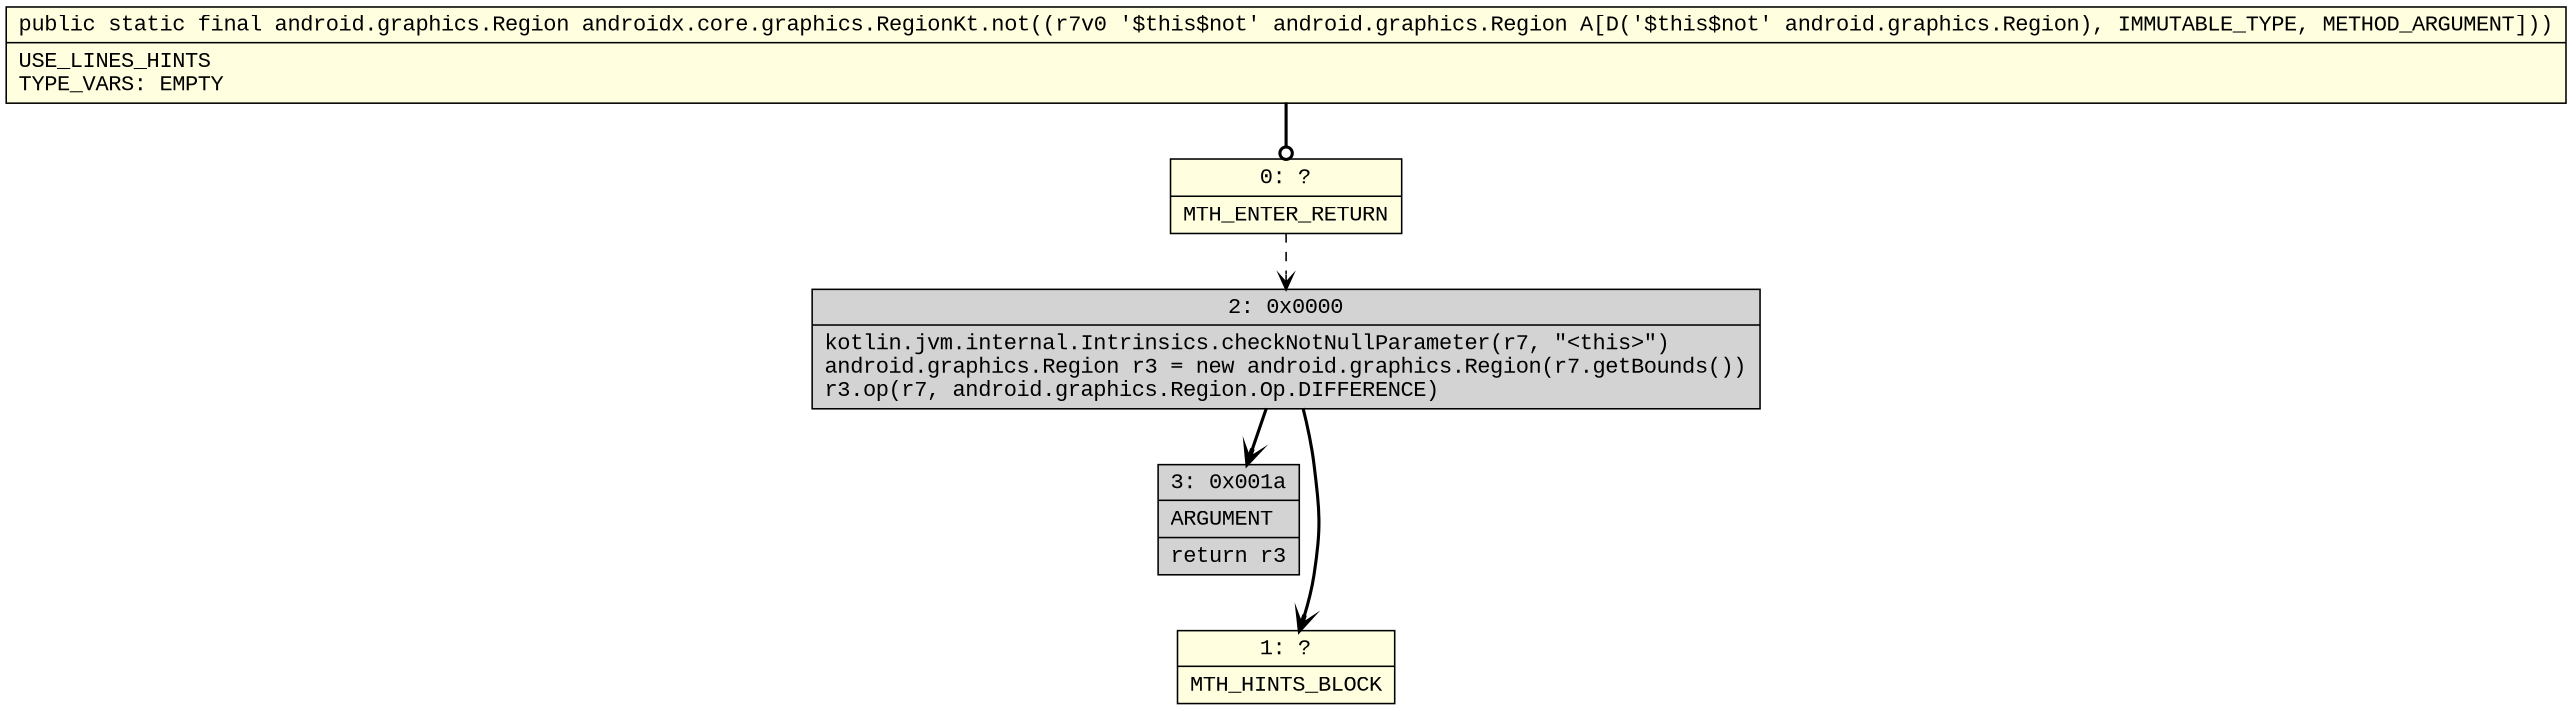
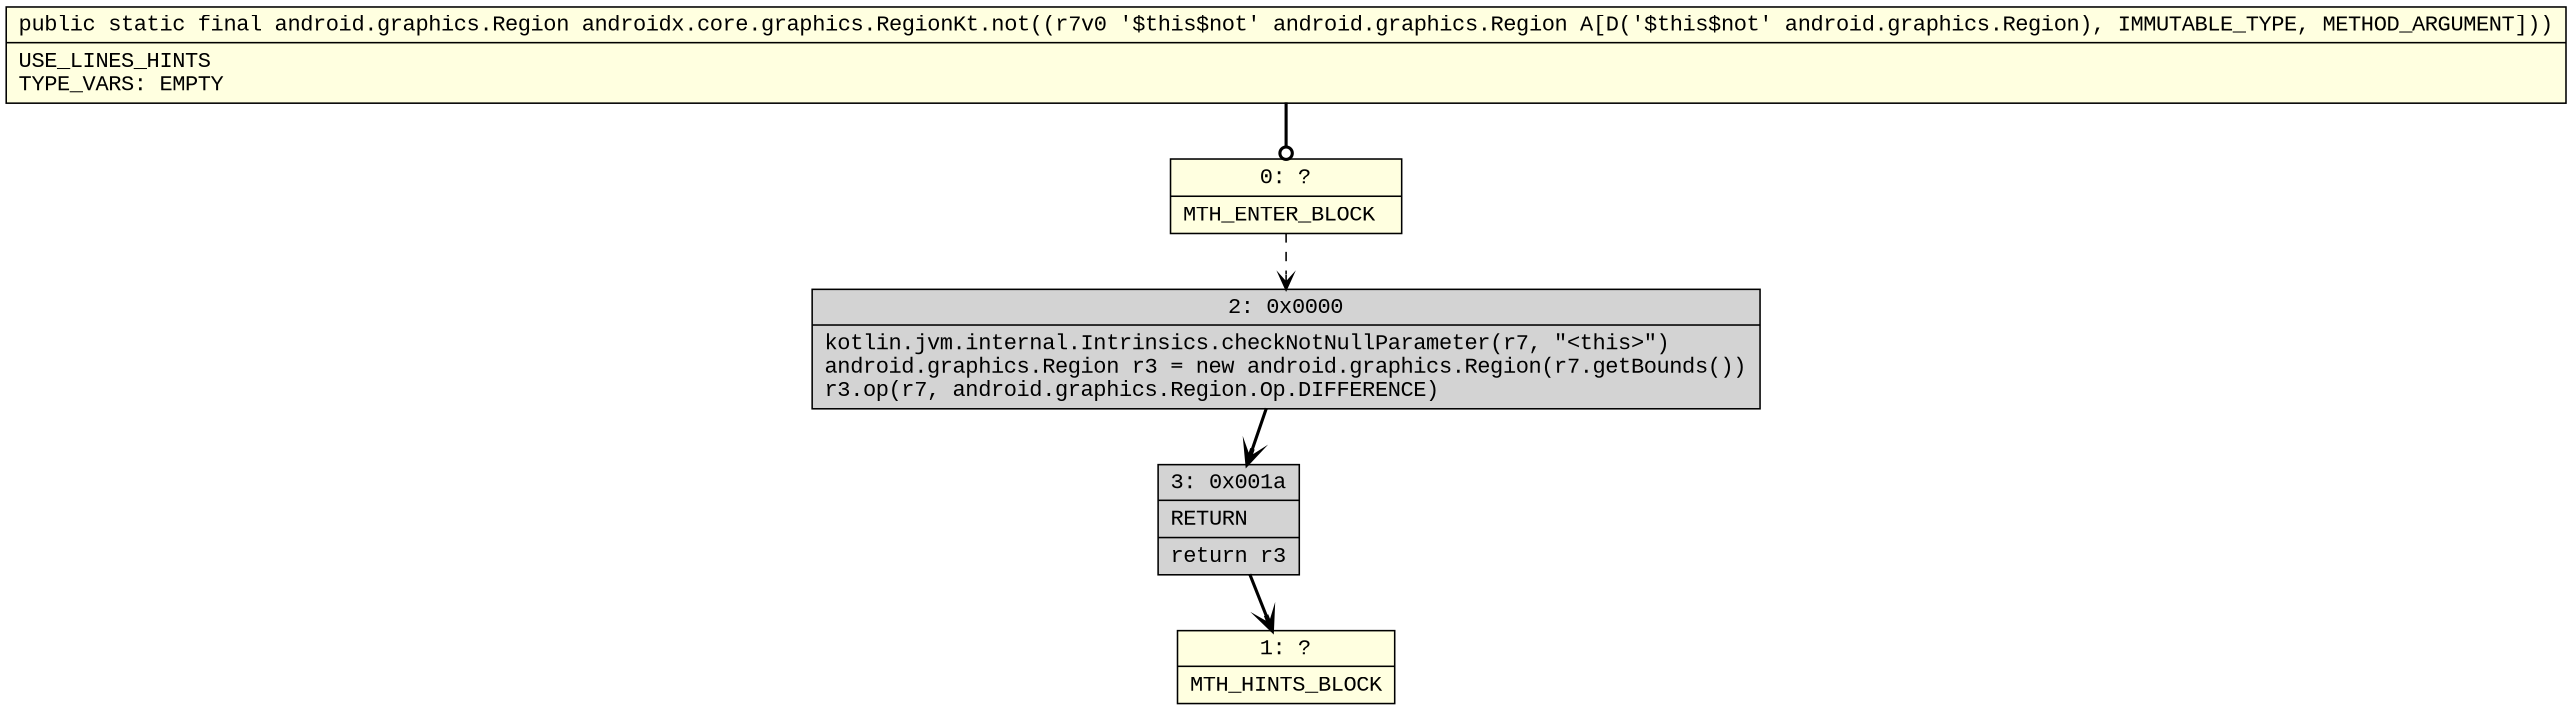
node "0: ?": text "MTH_ENTER_RETURN" -> "MTH_ENTER_BLOCK"
edge "2: 0x0000" -> "1: ?": now "3: 0x001a" -> "1: ?"
node "3: 0x001a": text "ARGUMENT" -> "RETURN"
